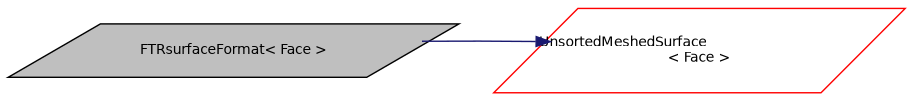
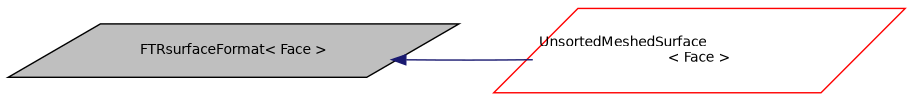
edge "FTRsurfaceFormat< Face >" -> "UnsortedMeshedSurface < Face >": reversed
